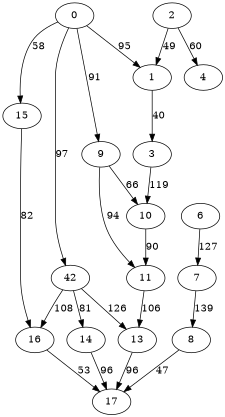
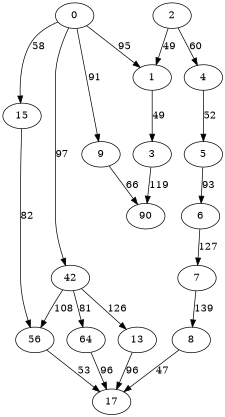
edge "1" -> "3": label "40" -> "49"
node "5": added
node "10": label "10" -> "90"
node "11": removed
node "16": label "16" -> "56"
node "14": label "14" -> "64"
